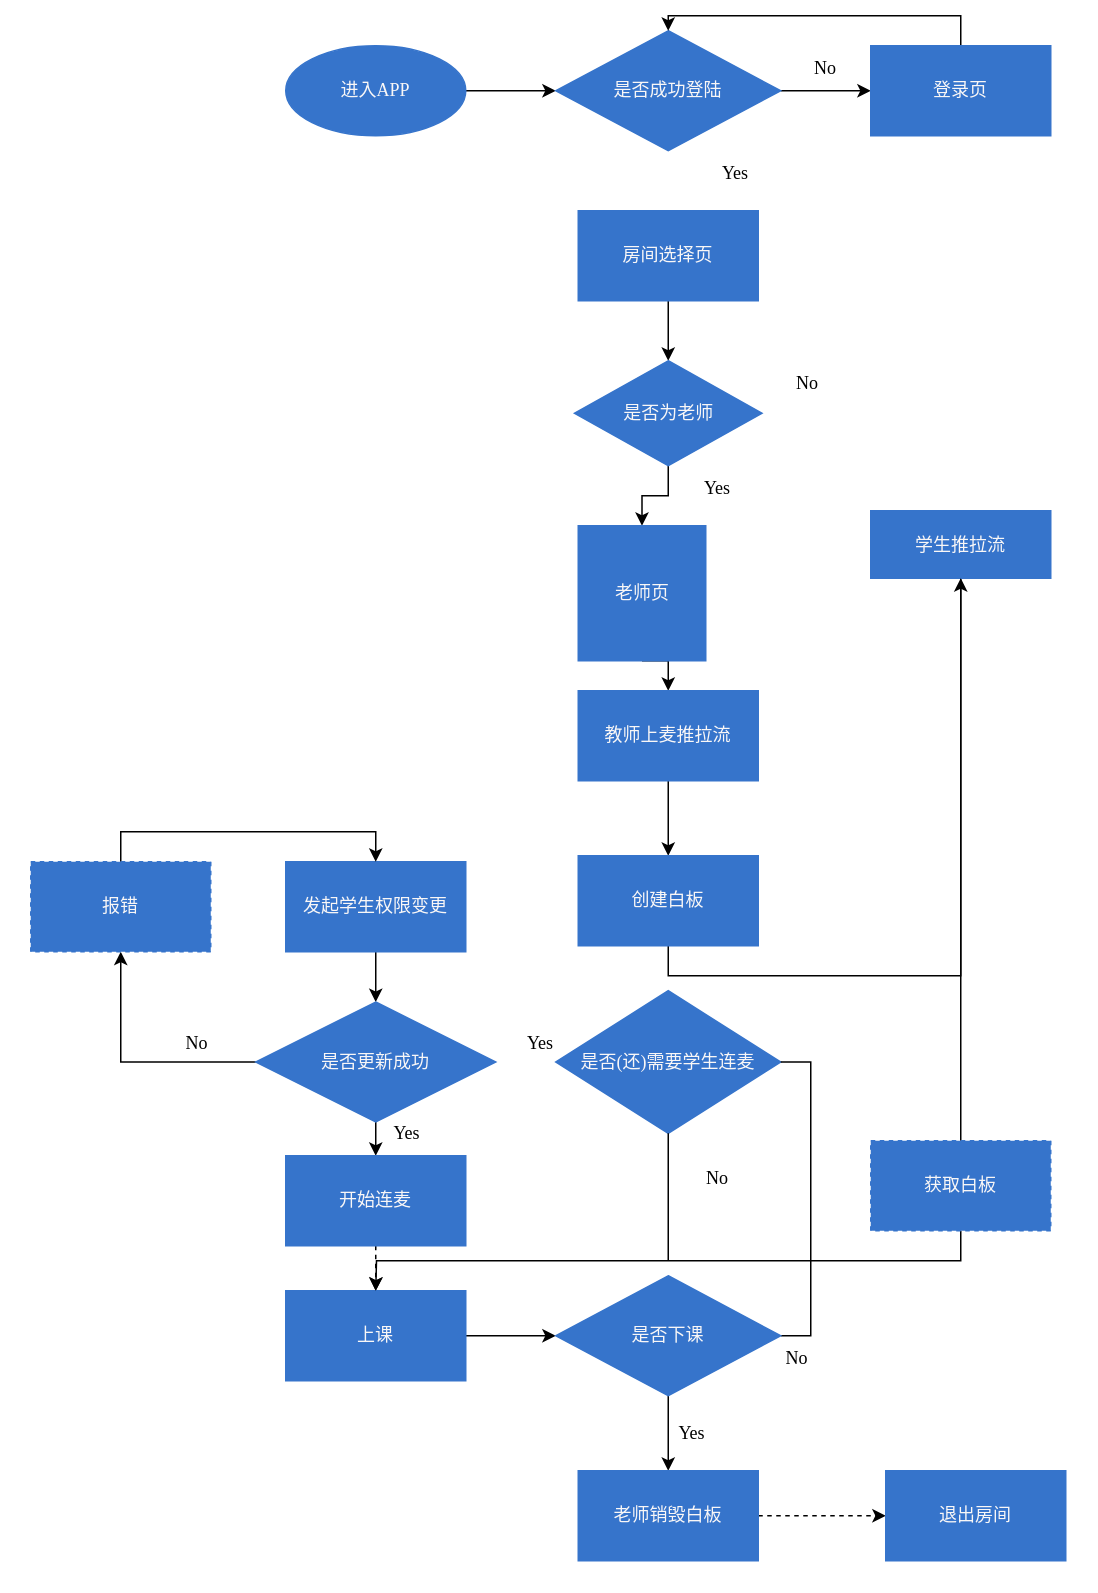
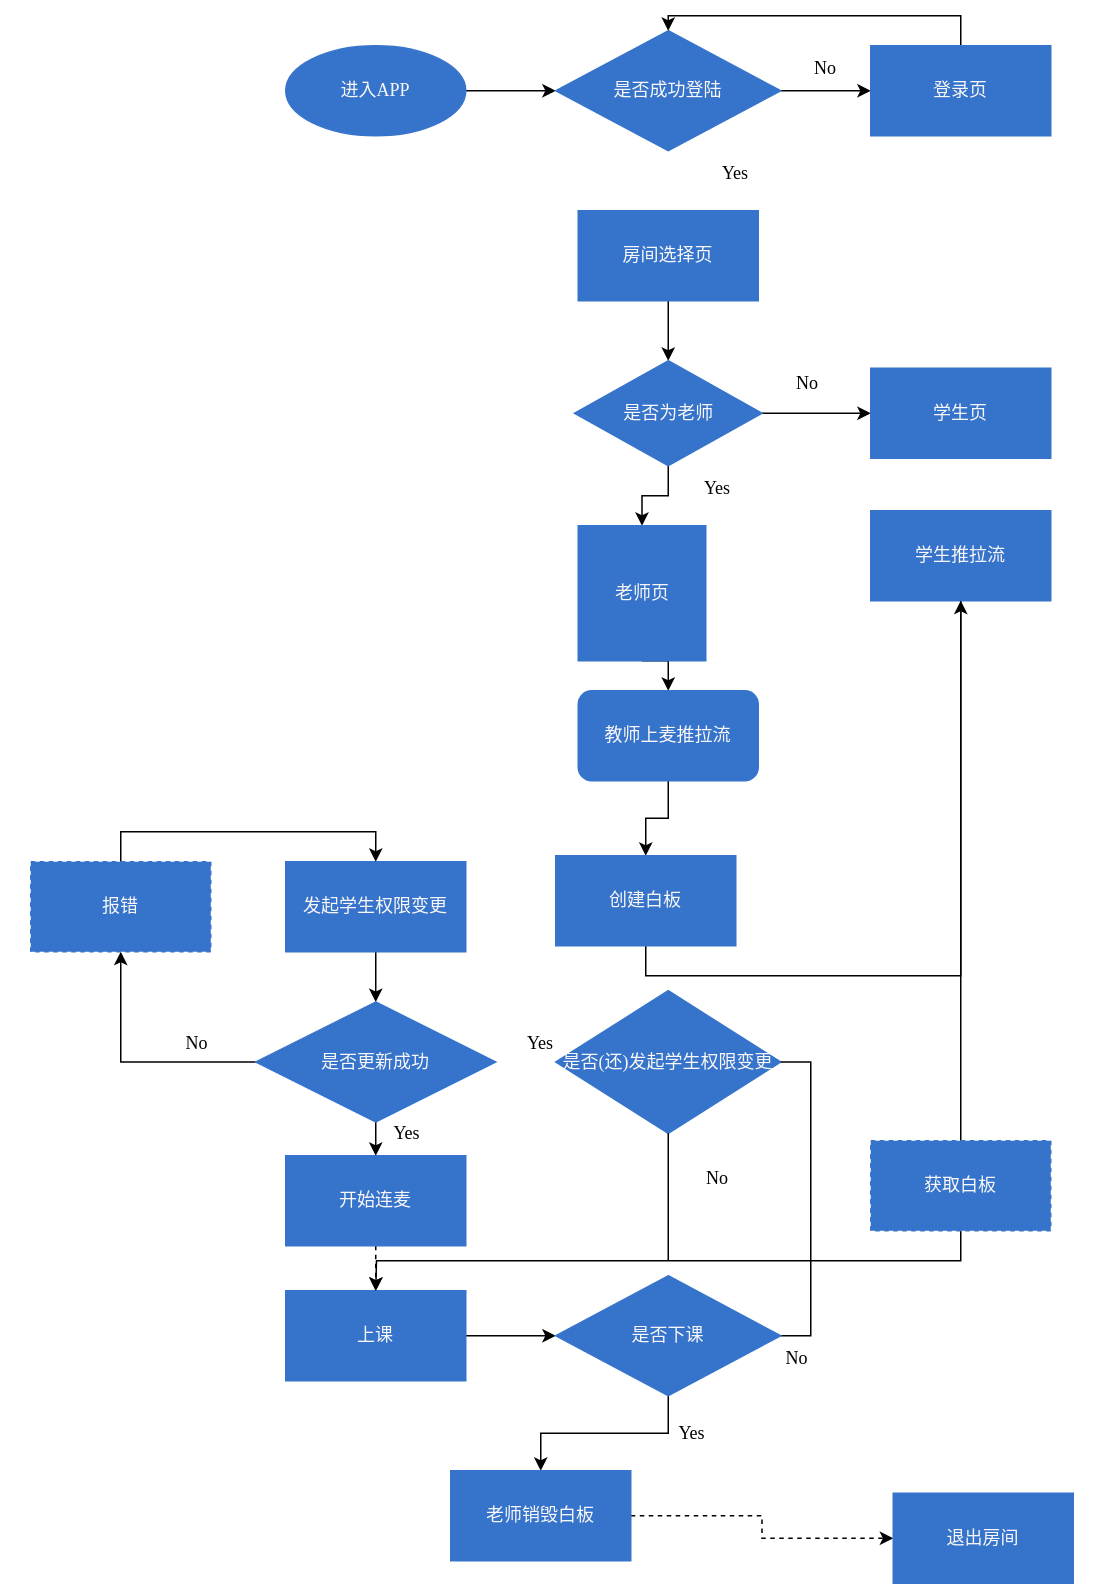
edge "是否为老师" -> "学生页": added
node "学生页": added
node "学生推拉流": size 180x68 -> 180x90
node "教师上麦推拉流": shape rectangle -> rounded rectangle
node "创建白板": moved (668, 901) -> (646, 901)
node "是否(还)需要学生连麦": label "是否(还)需要学生连麦" -> "是否(还)发起学生权限变更"
node "老师销毁白板": moved (668, 1516) -> (541, 1516)
node "退出房间": moved (976, 1516) -> (983, 1538)
